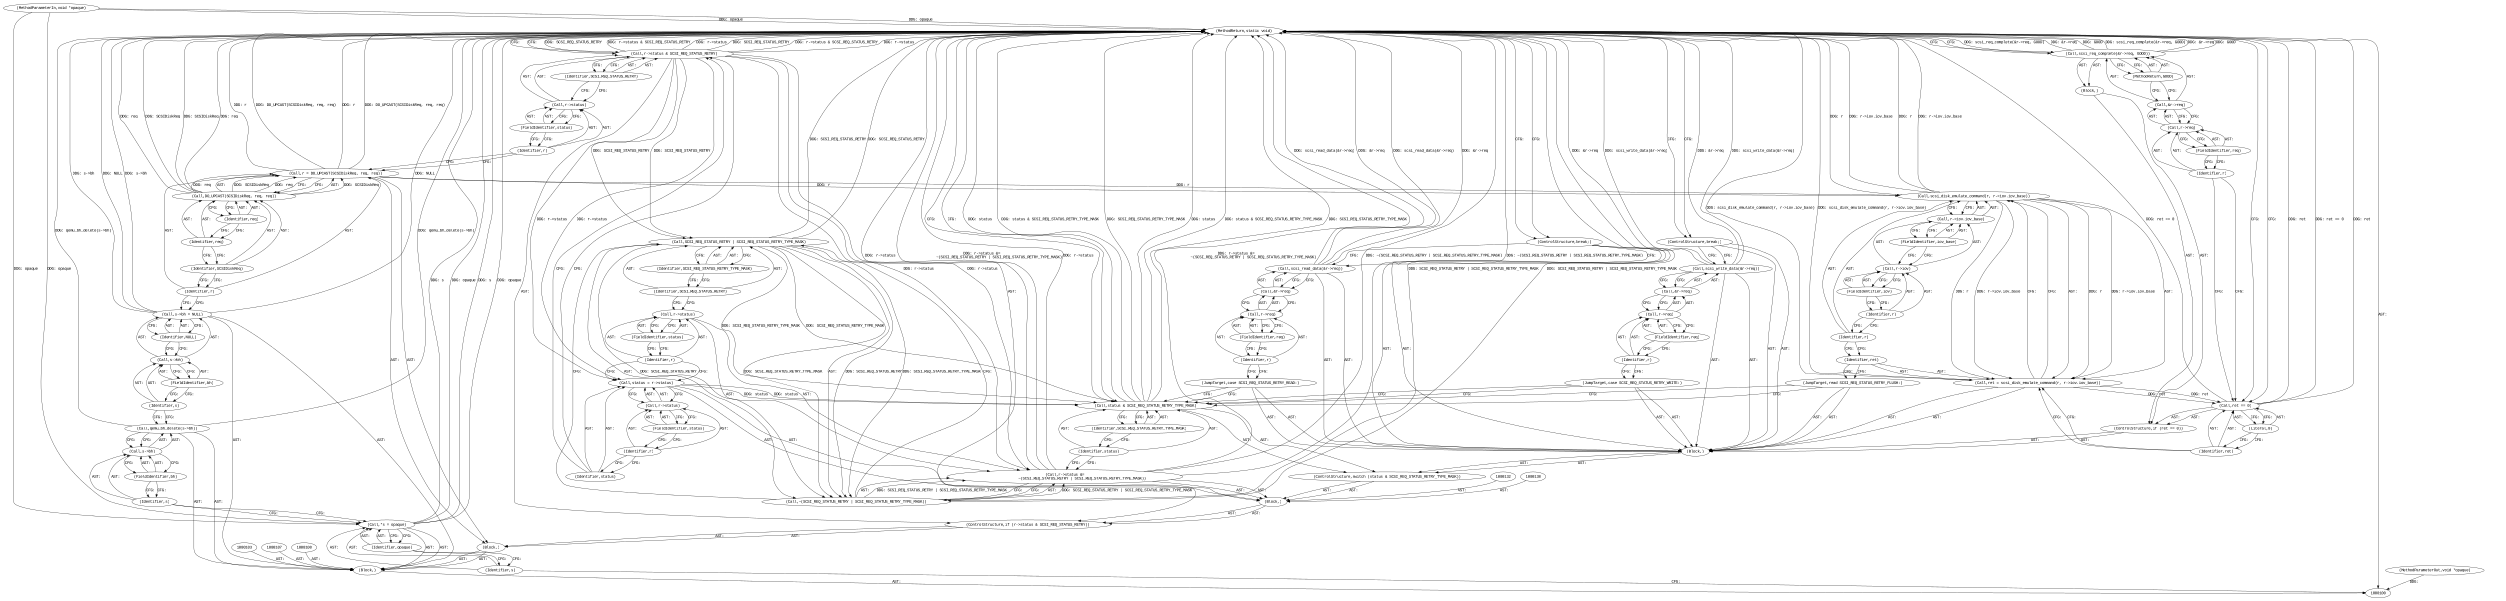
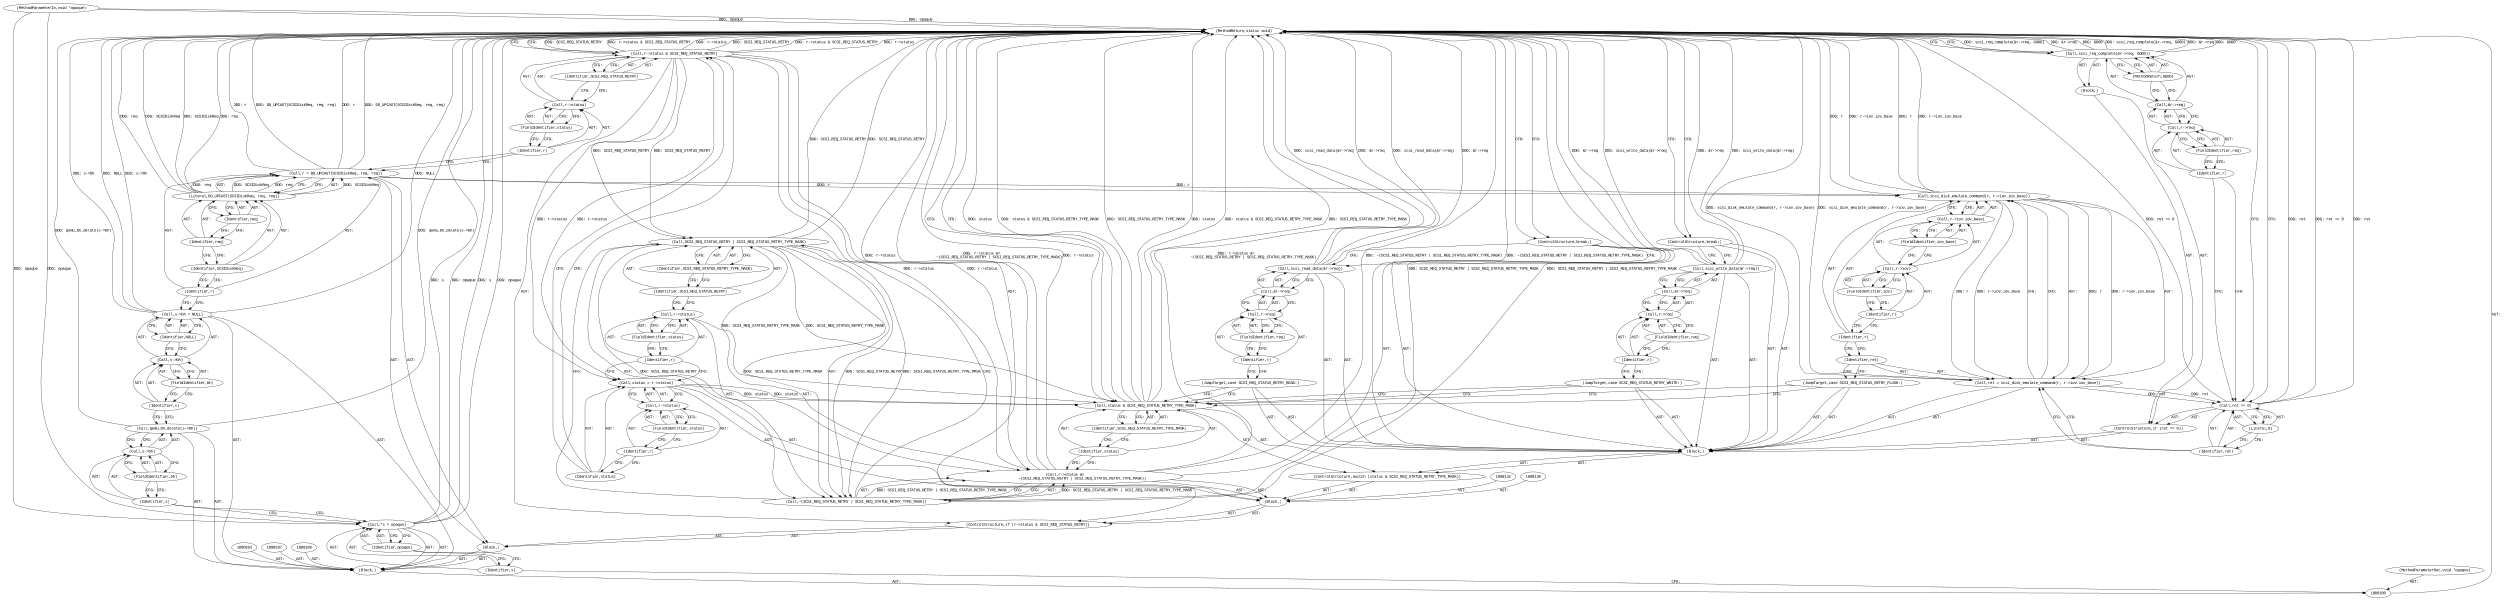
edge "(MethodReturn,static void)" -> "1000100": reversed
node "(Call,DO_UPCAST(SCSIDiskReq, req, req))": label "(Call,DO_UPCAST(SCSIDiskReq, req, req))" -> "(Literal,DO_UPCAST(SCSIDiskReq, req, req))"
node "(JumpTarget,read SCSI_REQ_STATUS_RETRY_FLUSH:)": label "(JumpTarget,read SCSI_REQ_STATUS_RETRY_FLUSH:)" -> "(JumpTarget,case SCSI_REQ_STATUS_RETRY_FLUSH:)"
edge "(MethodParameterOut,void *opaque)" -> "1000100": label "DDG: " -> "AST: "
